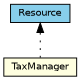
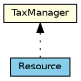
edge "TaxManager" -> "Resource": reversed
